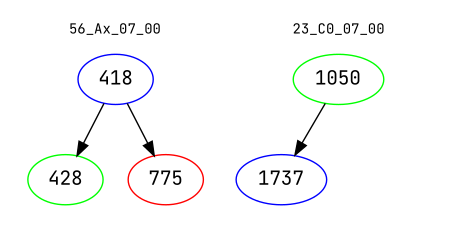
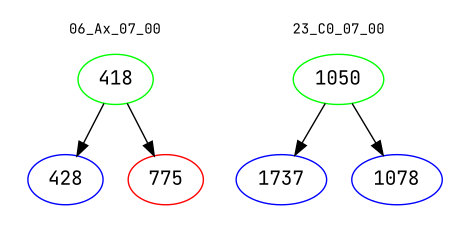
cluster "56_Ax_07_00": label "56_Ax_07_00" -> "06_Ax_07_00"
node "418": color blue -> green
node "428": color green -> blue
node "1078": added
